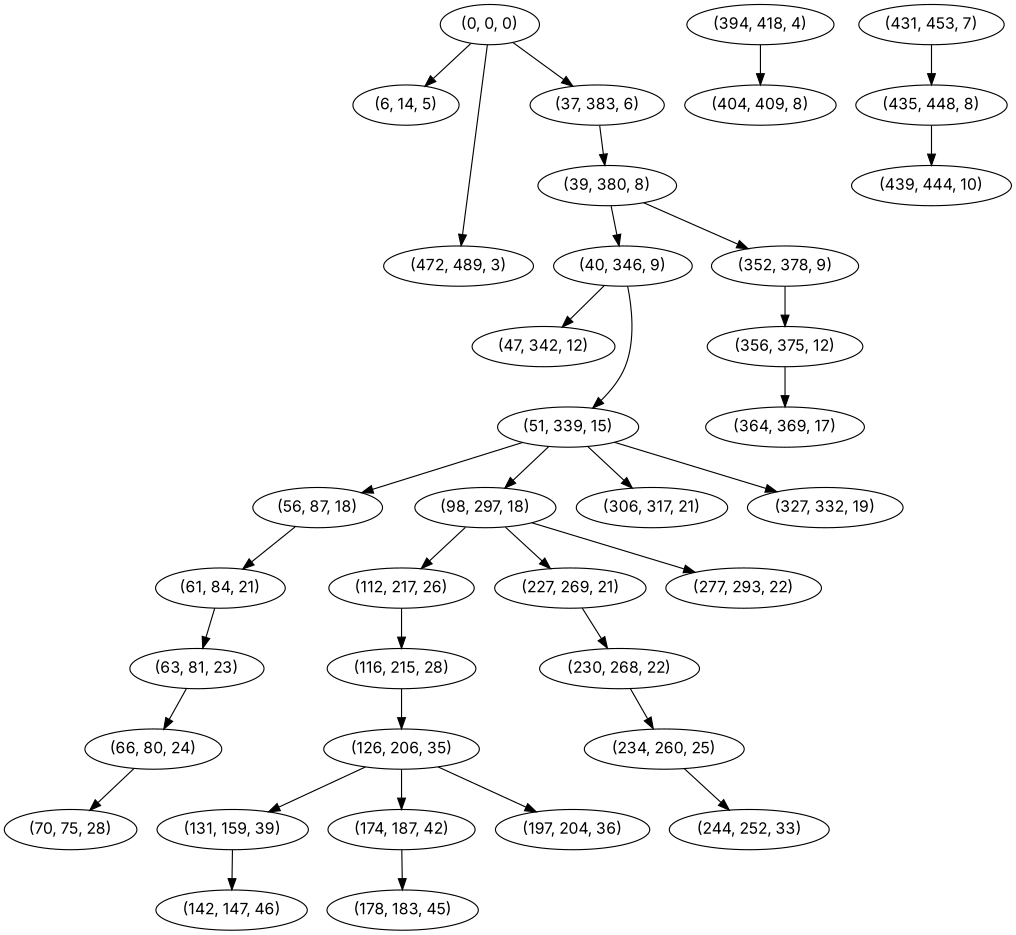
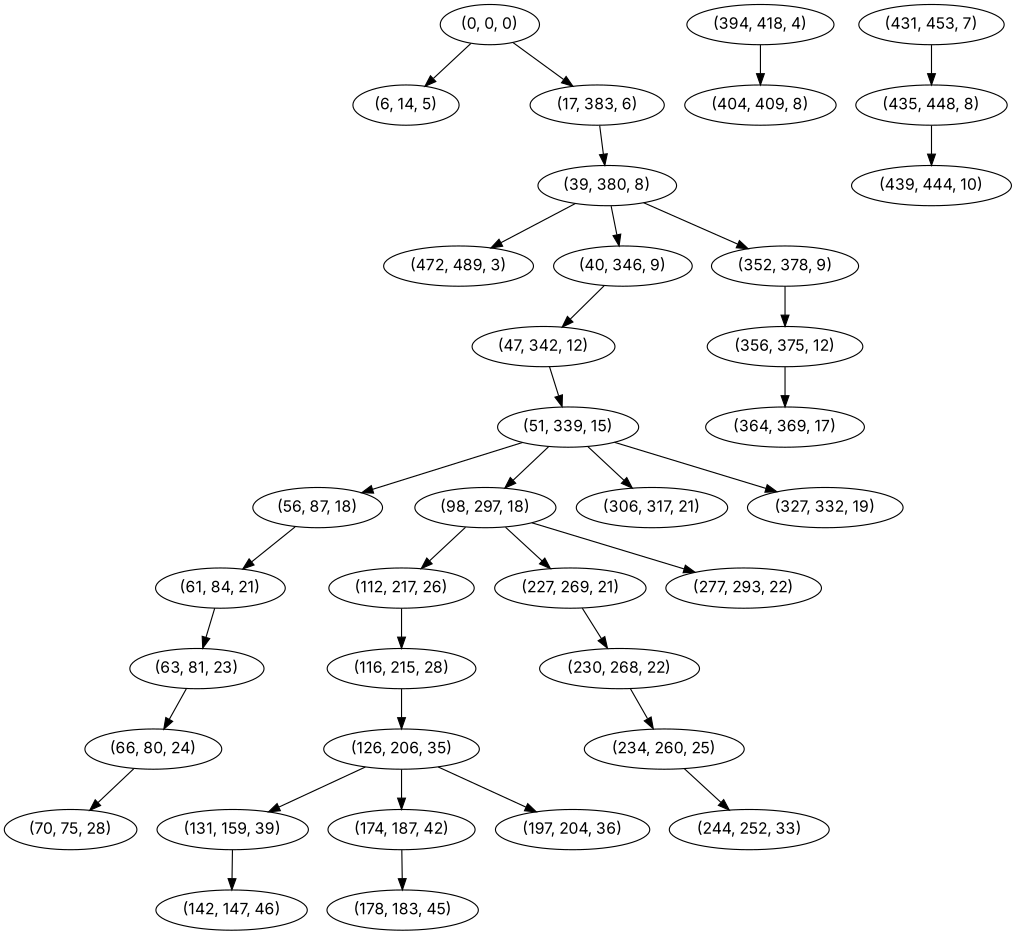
node "(37, 383, 6)": label "(37, 383, 6)" -> "(17, 383, 6)"
edge "(0, 0, 0)" -> "(472, 489, 3)": now "(39, 380, 8)" -> "(472, 489, 3)"
edge "(40, 346, 9)" -> "(51, 339, 15)": now "(47, 342, 12)" -> "(51, 339, 15)"
